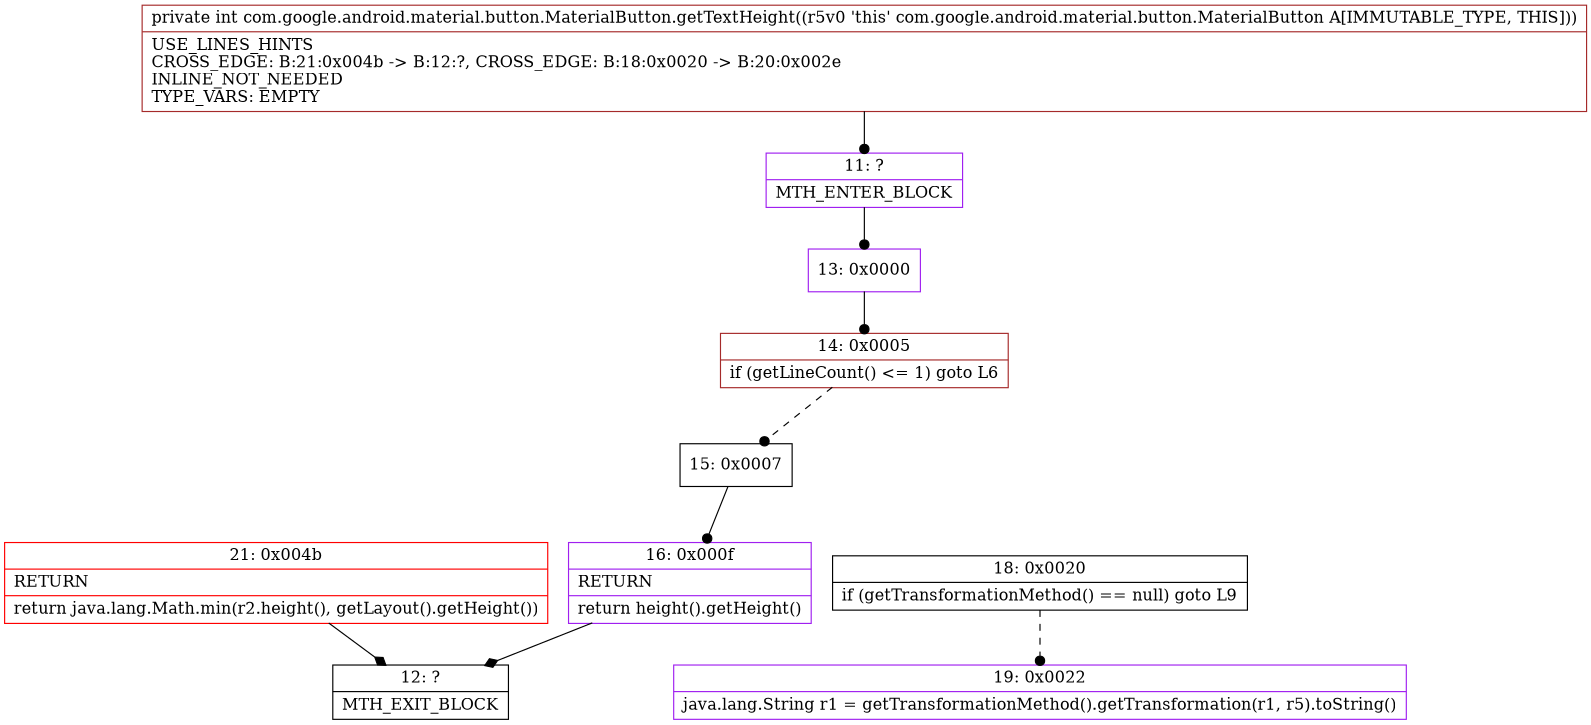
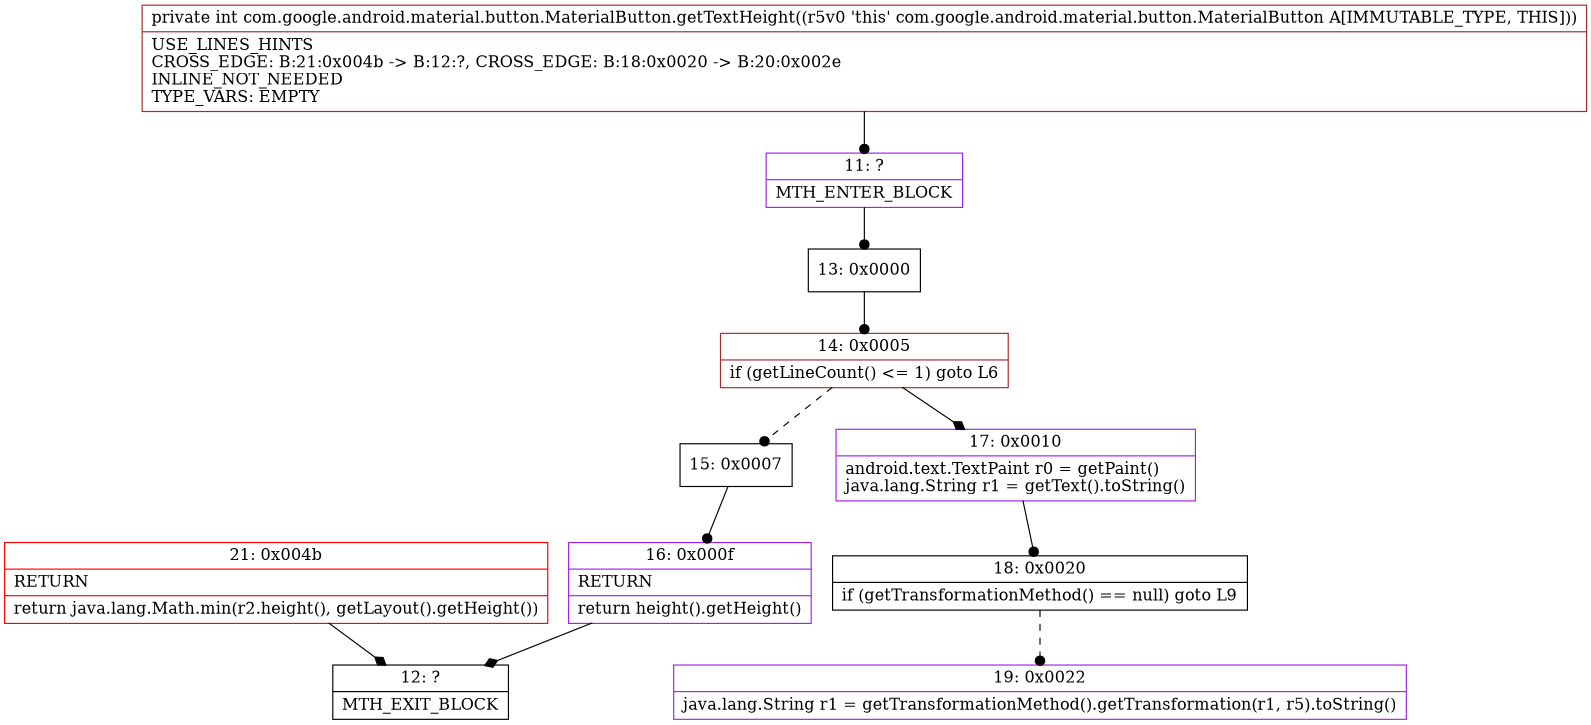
node "13: 0x0000": color purple -> black
node "17: 0x0010": added
